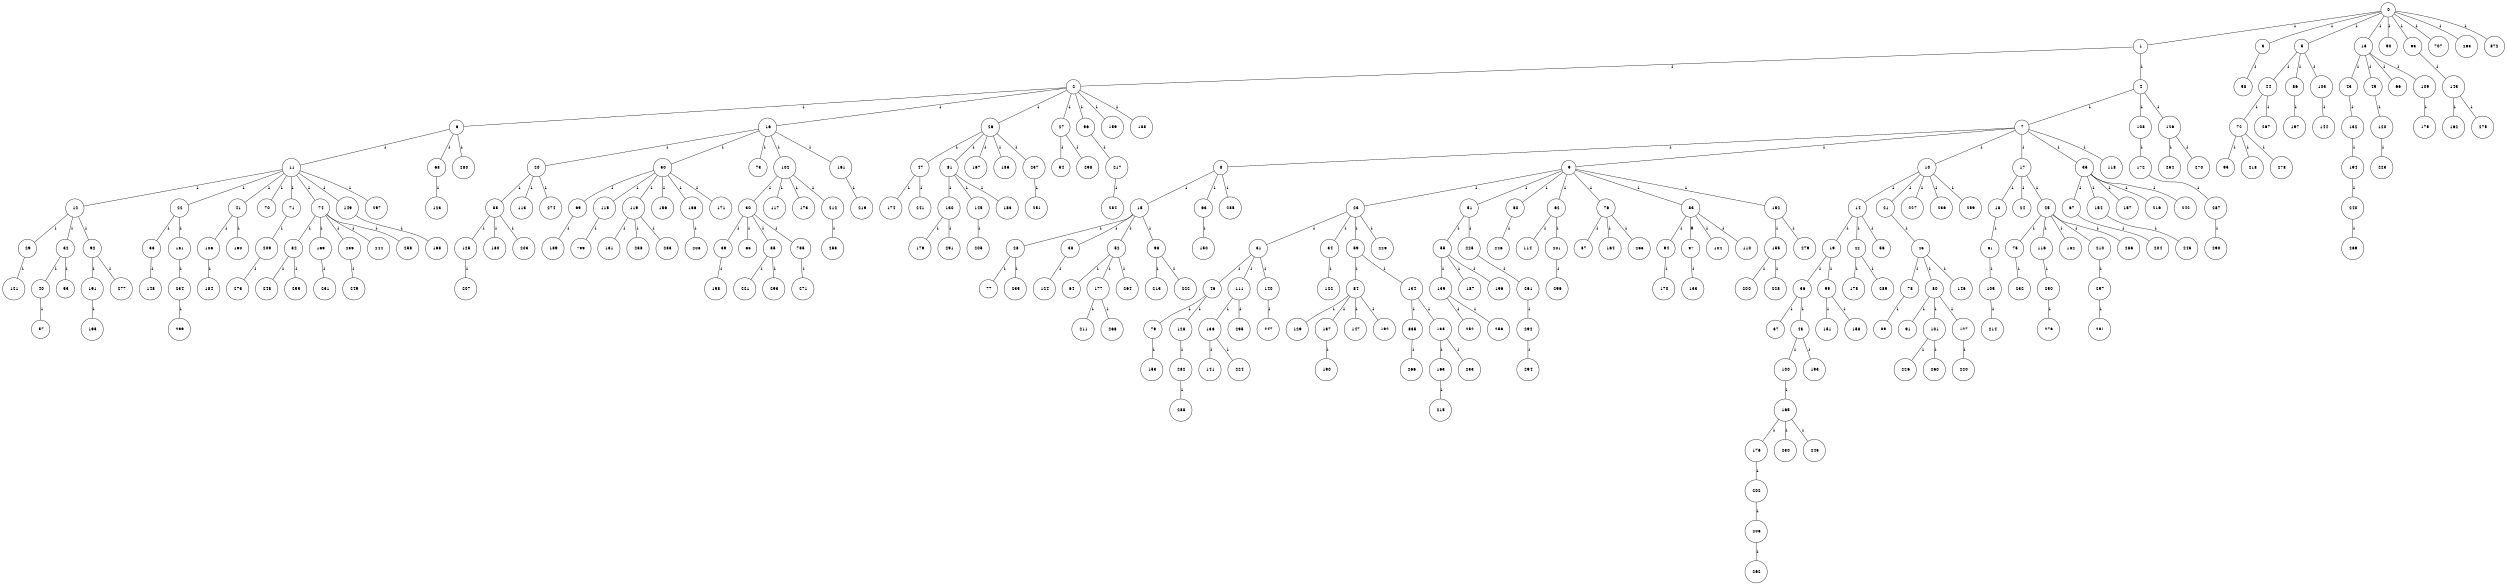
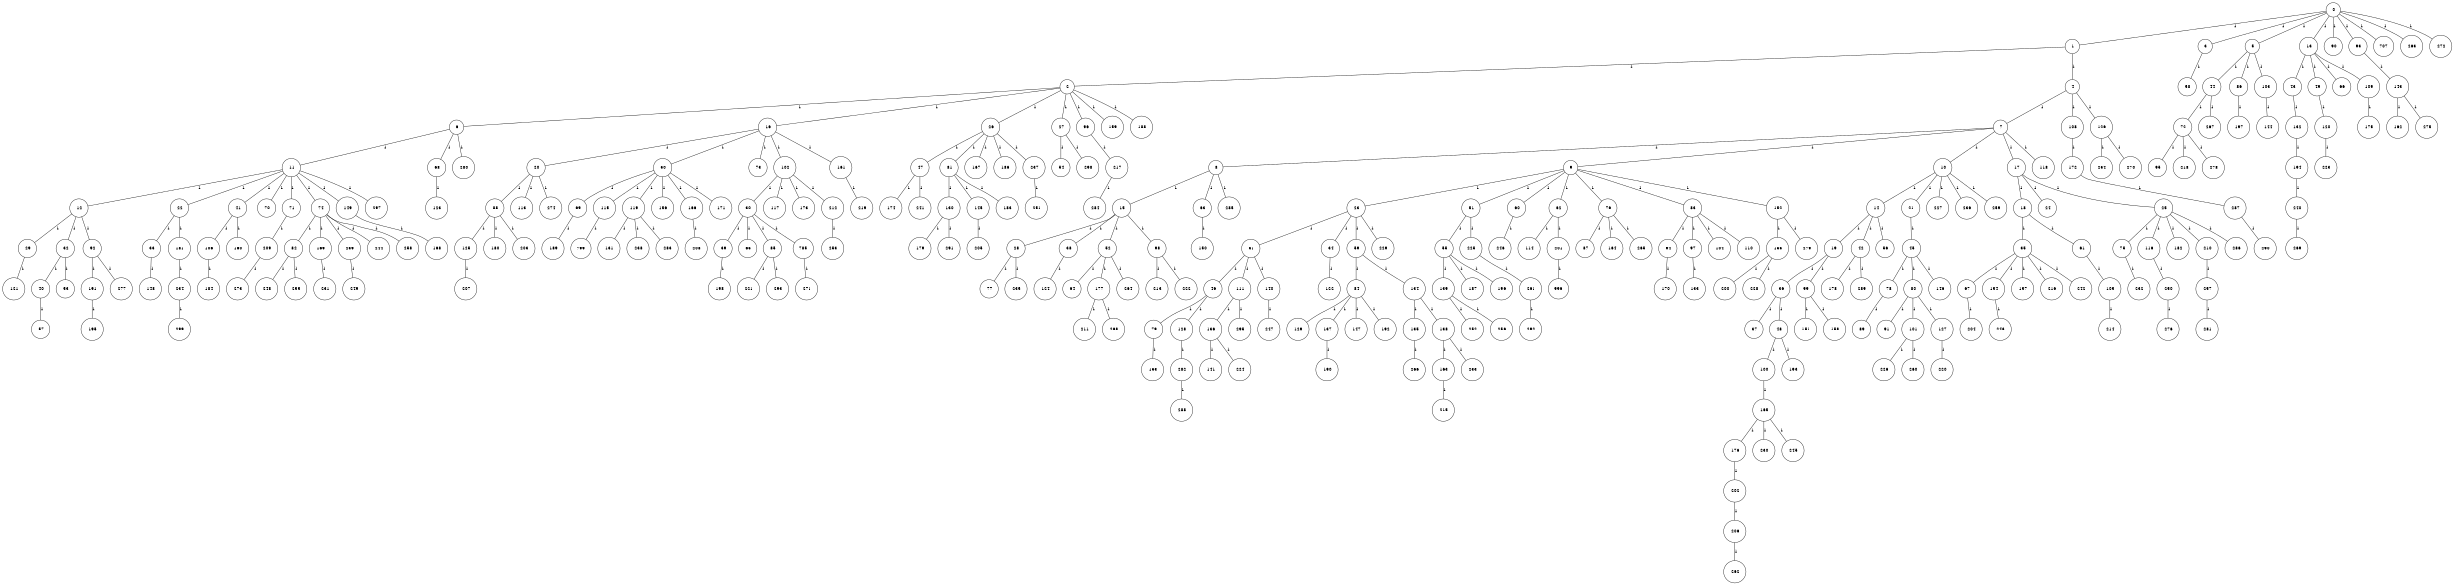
node "872": label "872" -> "272"
edge "7" -- "35": now "18" -- "35"
edge "83" -- "97": label "8" -> "1"
node "296": label "296" -> "996"
node "835": label "835" -> "135"
node "294": removed
